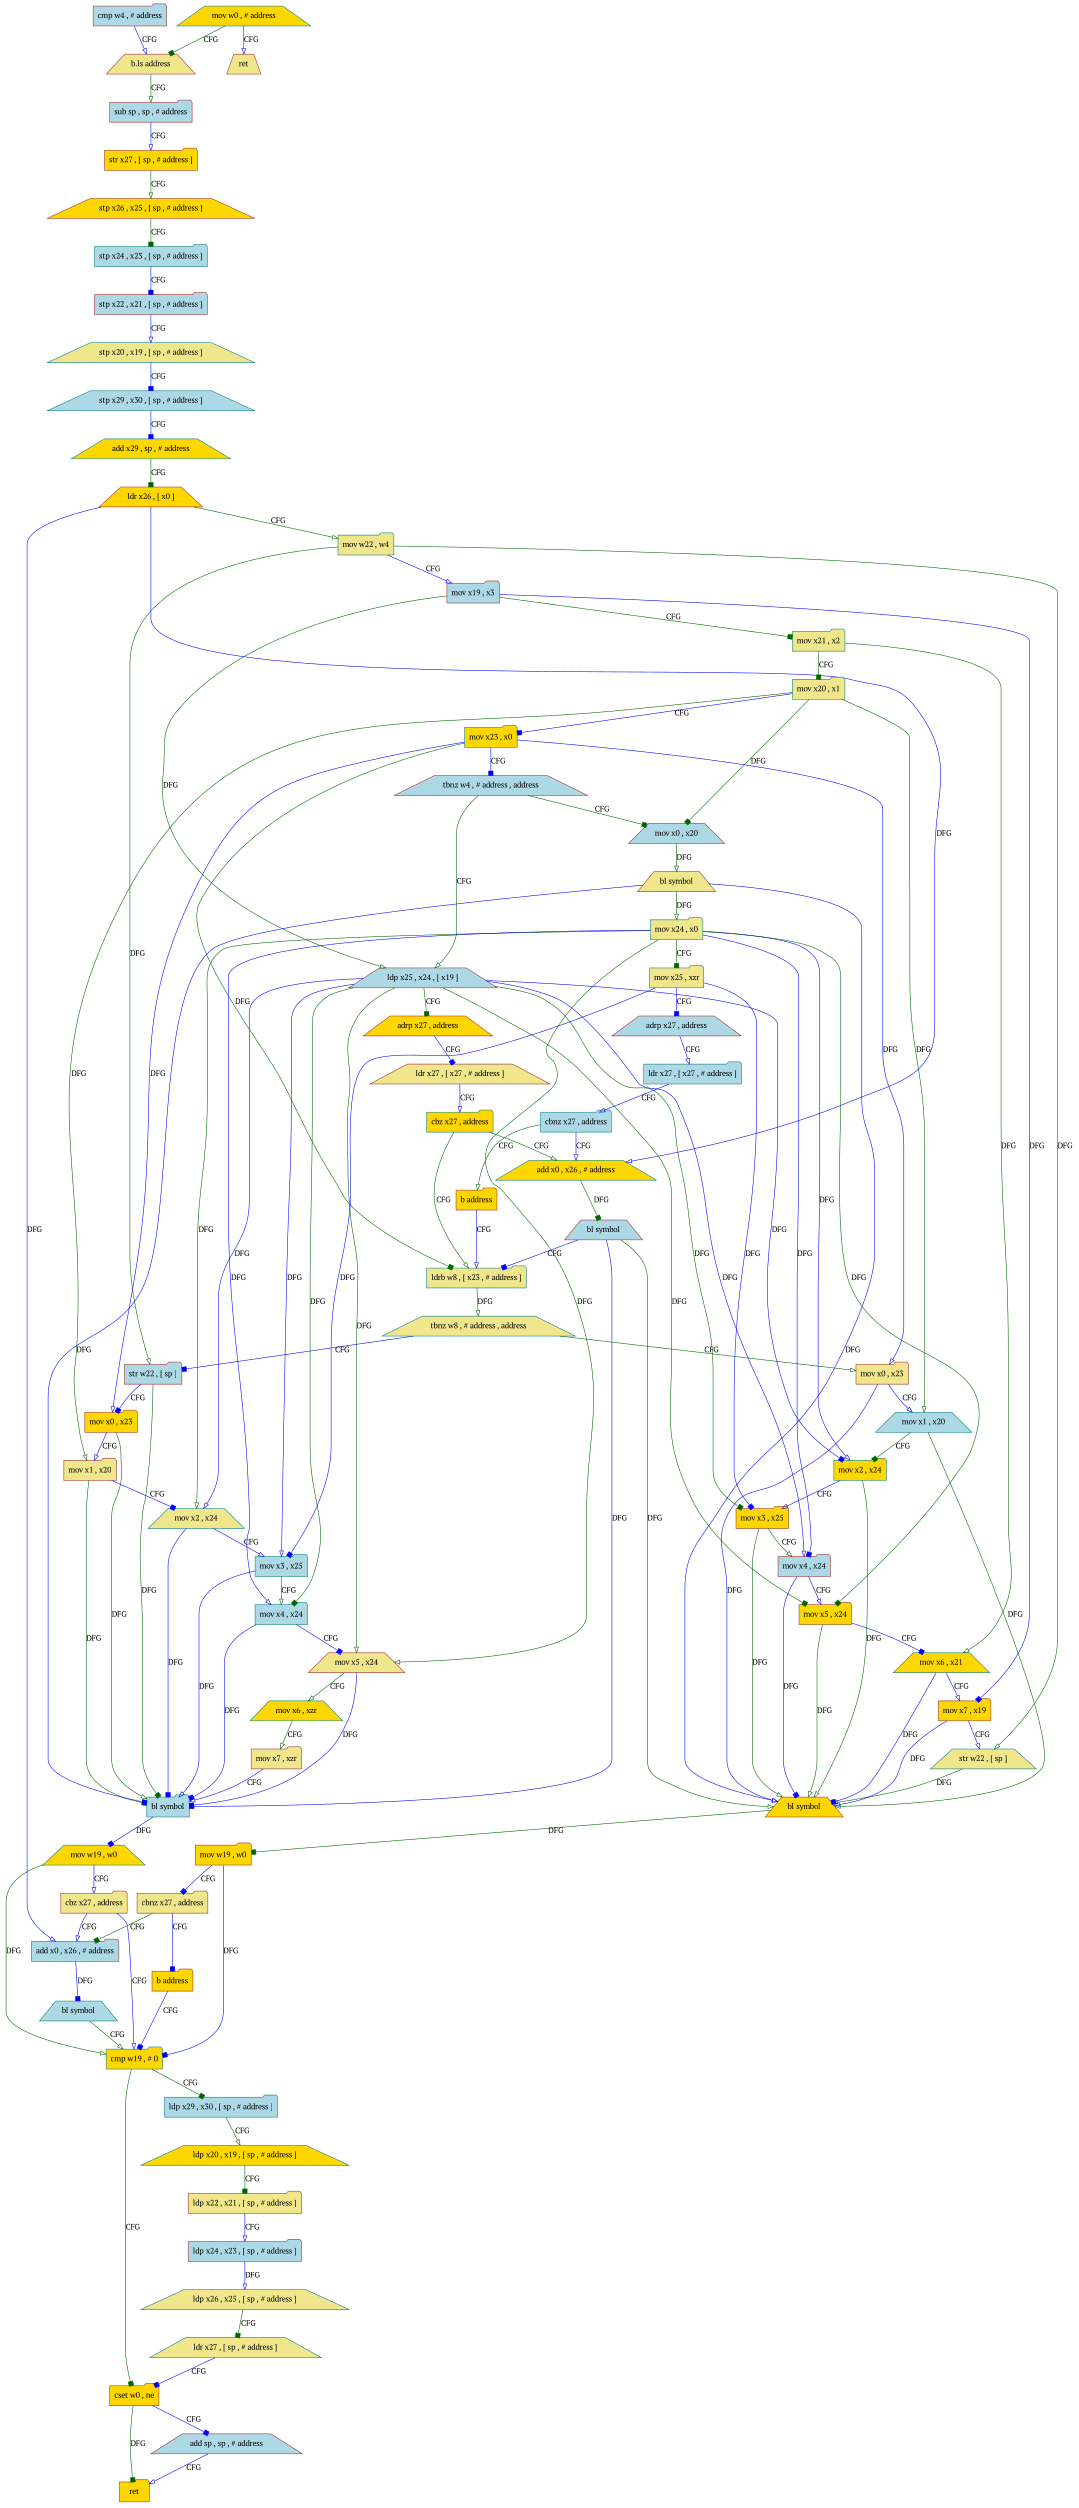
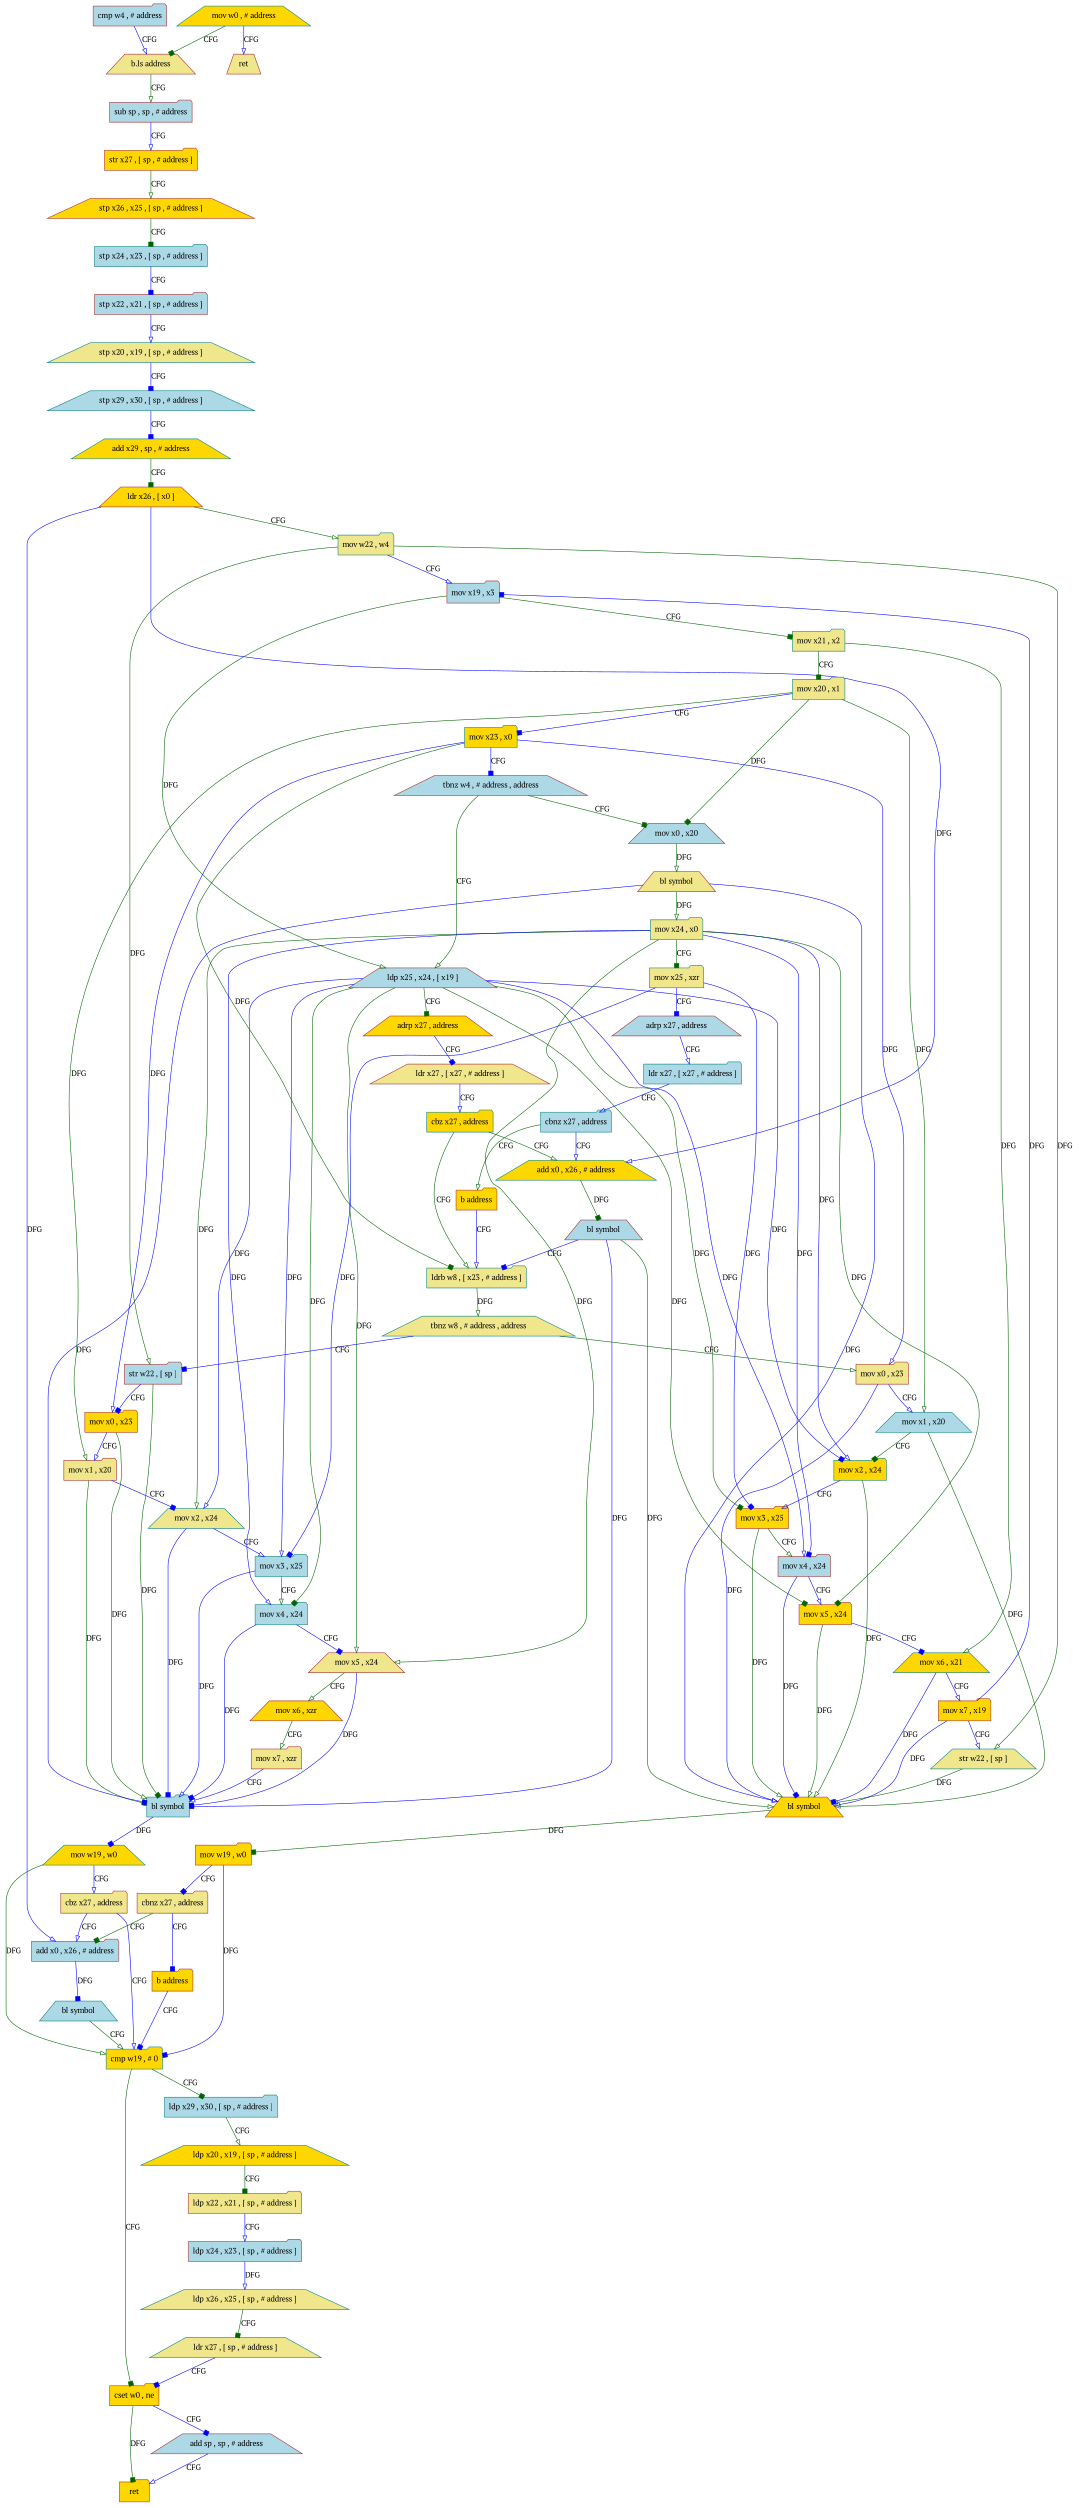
edge "mov x19 , x3" -> "mov x7 , x19": reversed
node "mov x6 , xzr": color teal -> brown
